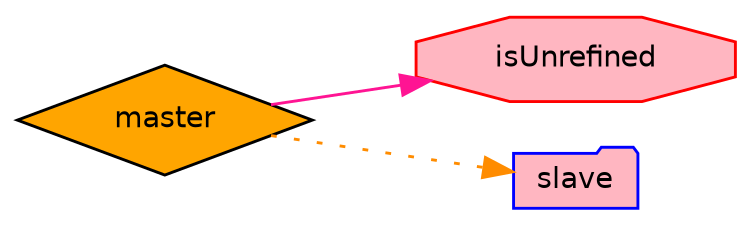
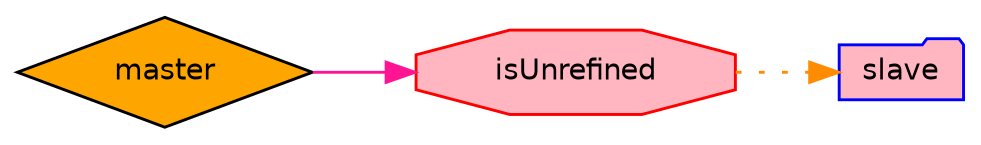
edge "master" -> "slave": now "isUnrefined" -> "slave"
